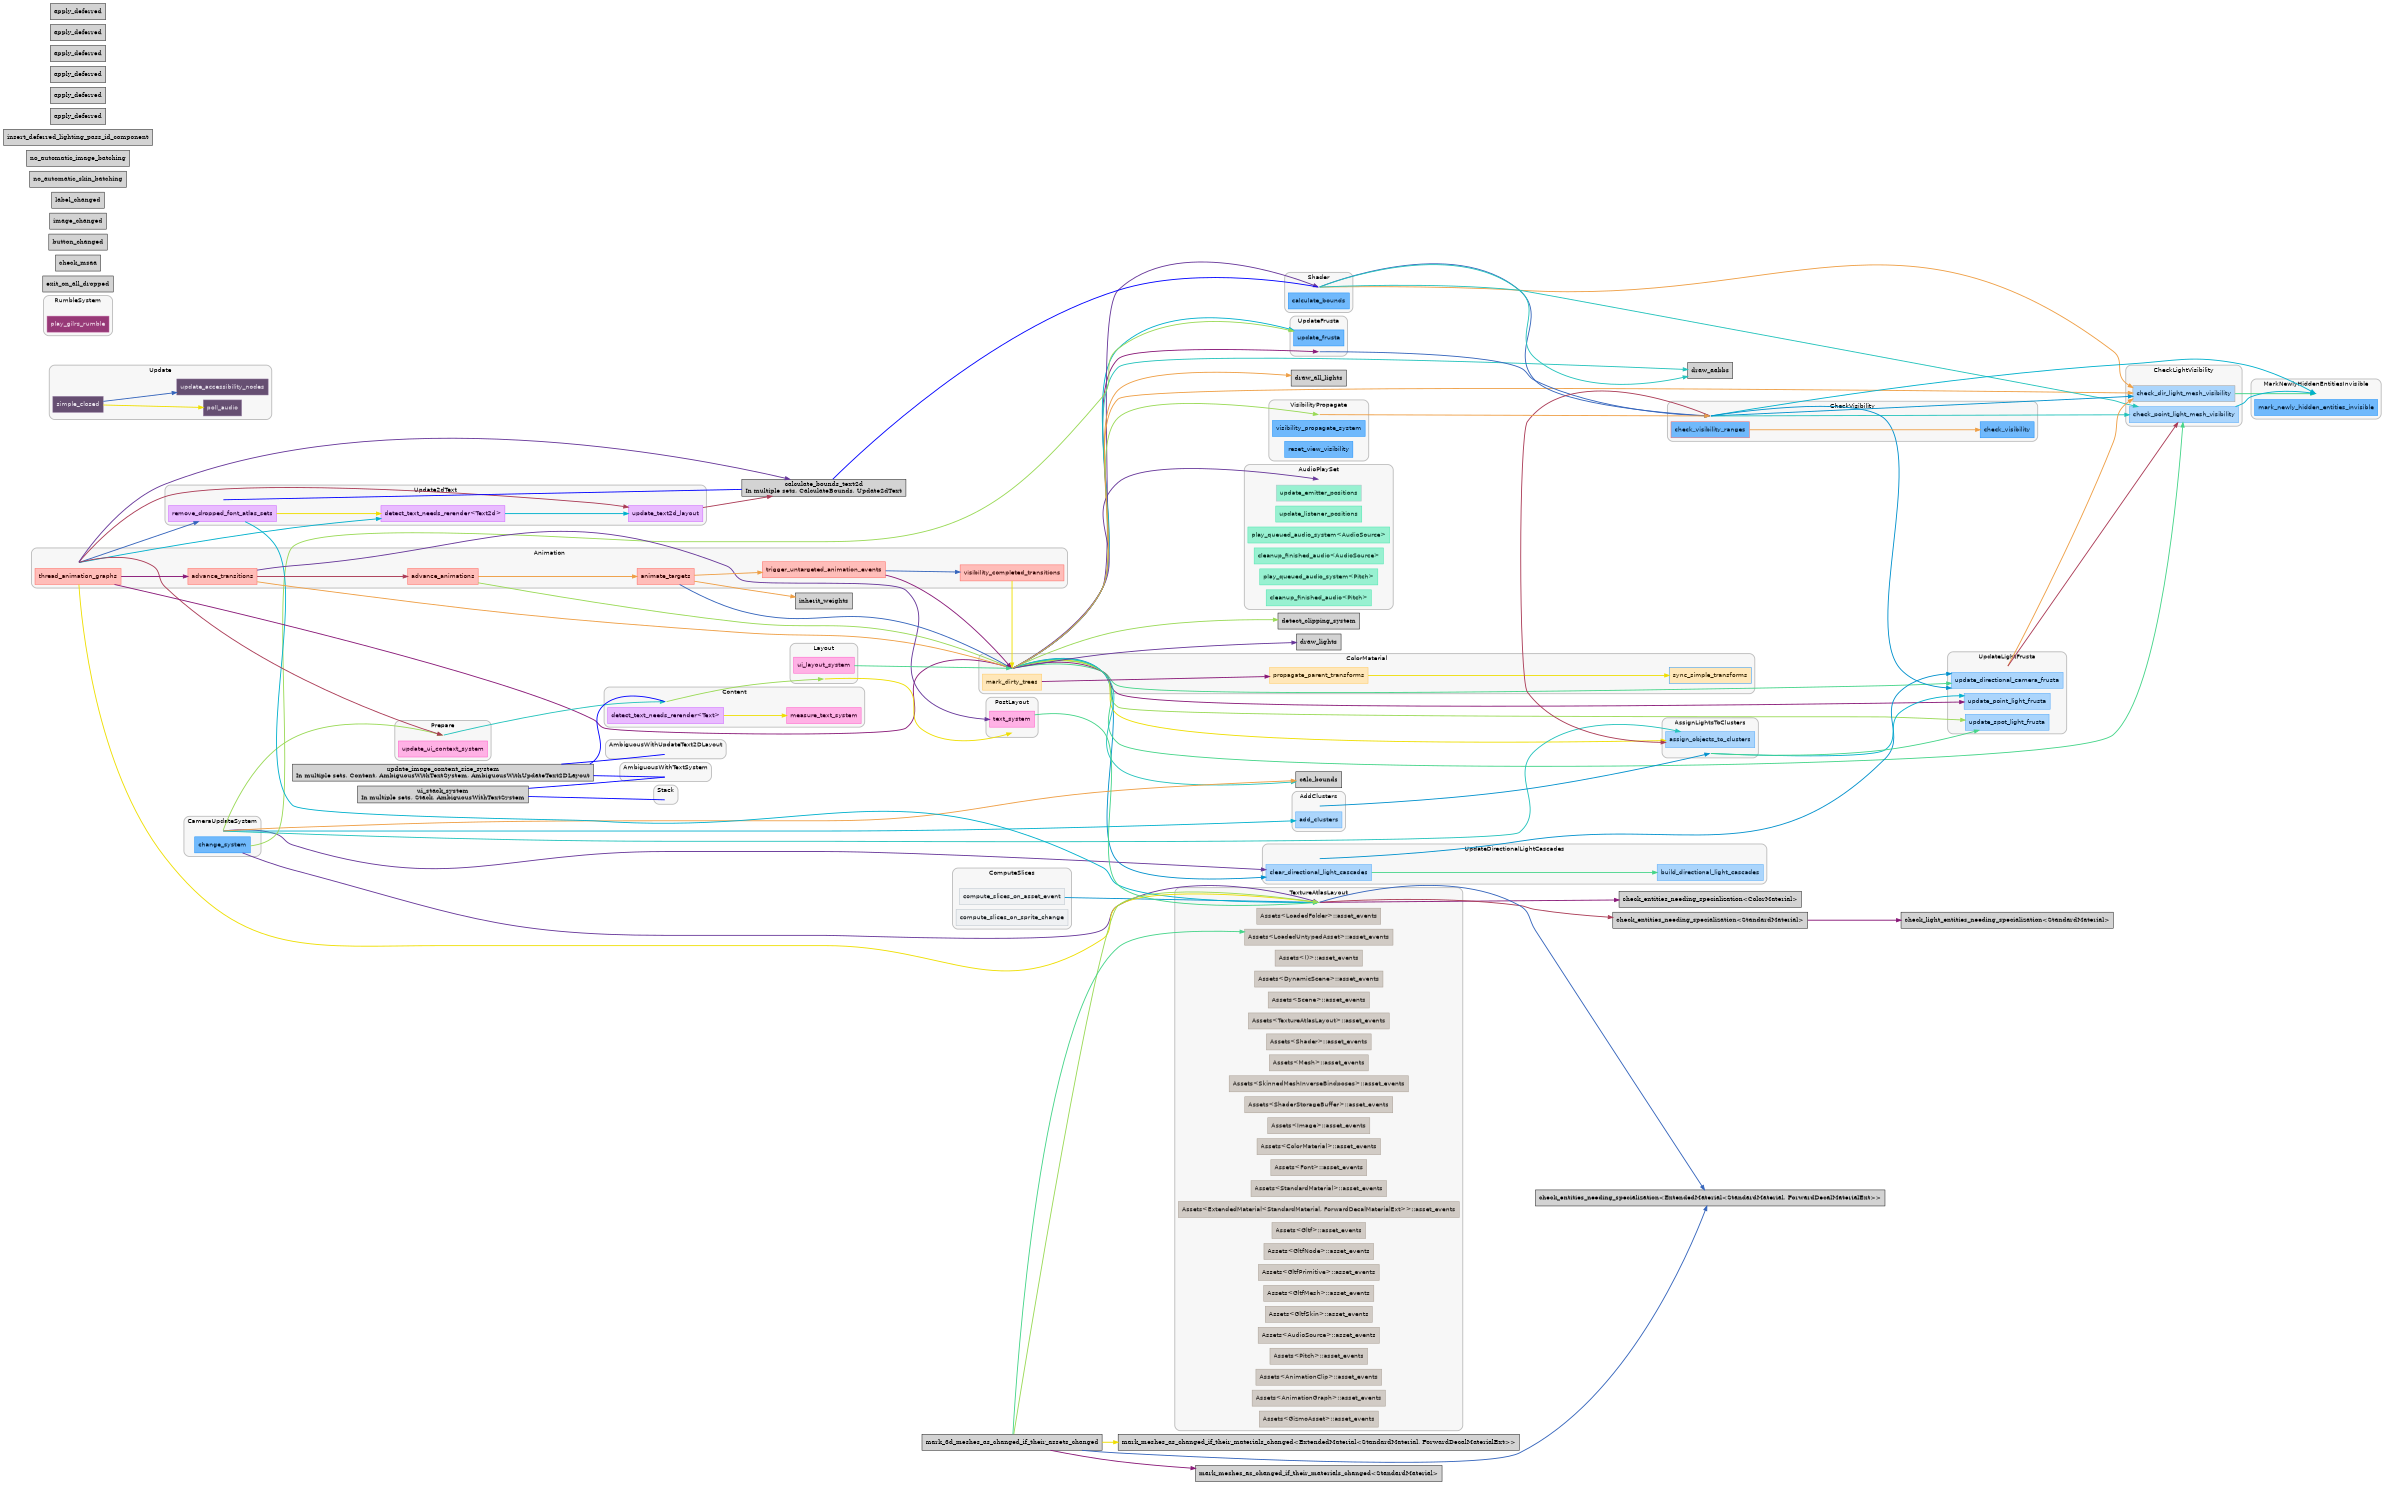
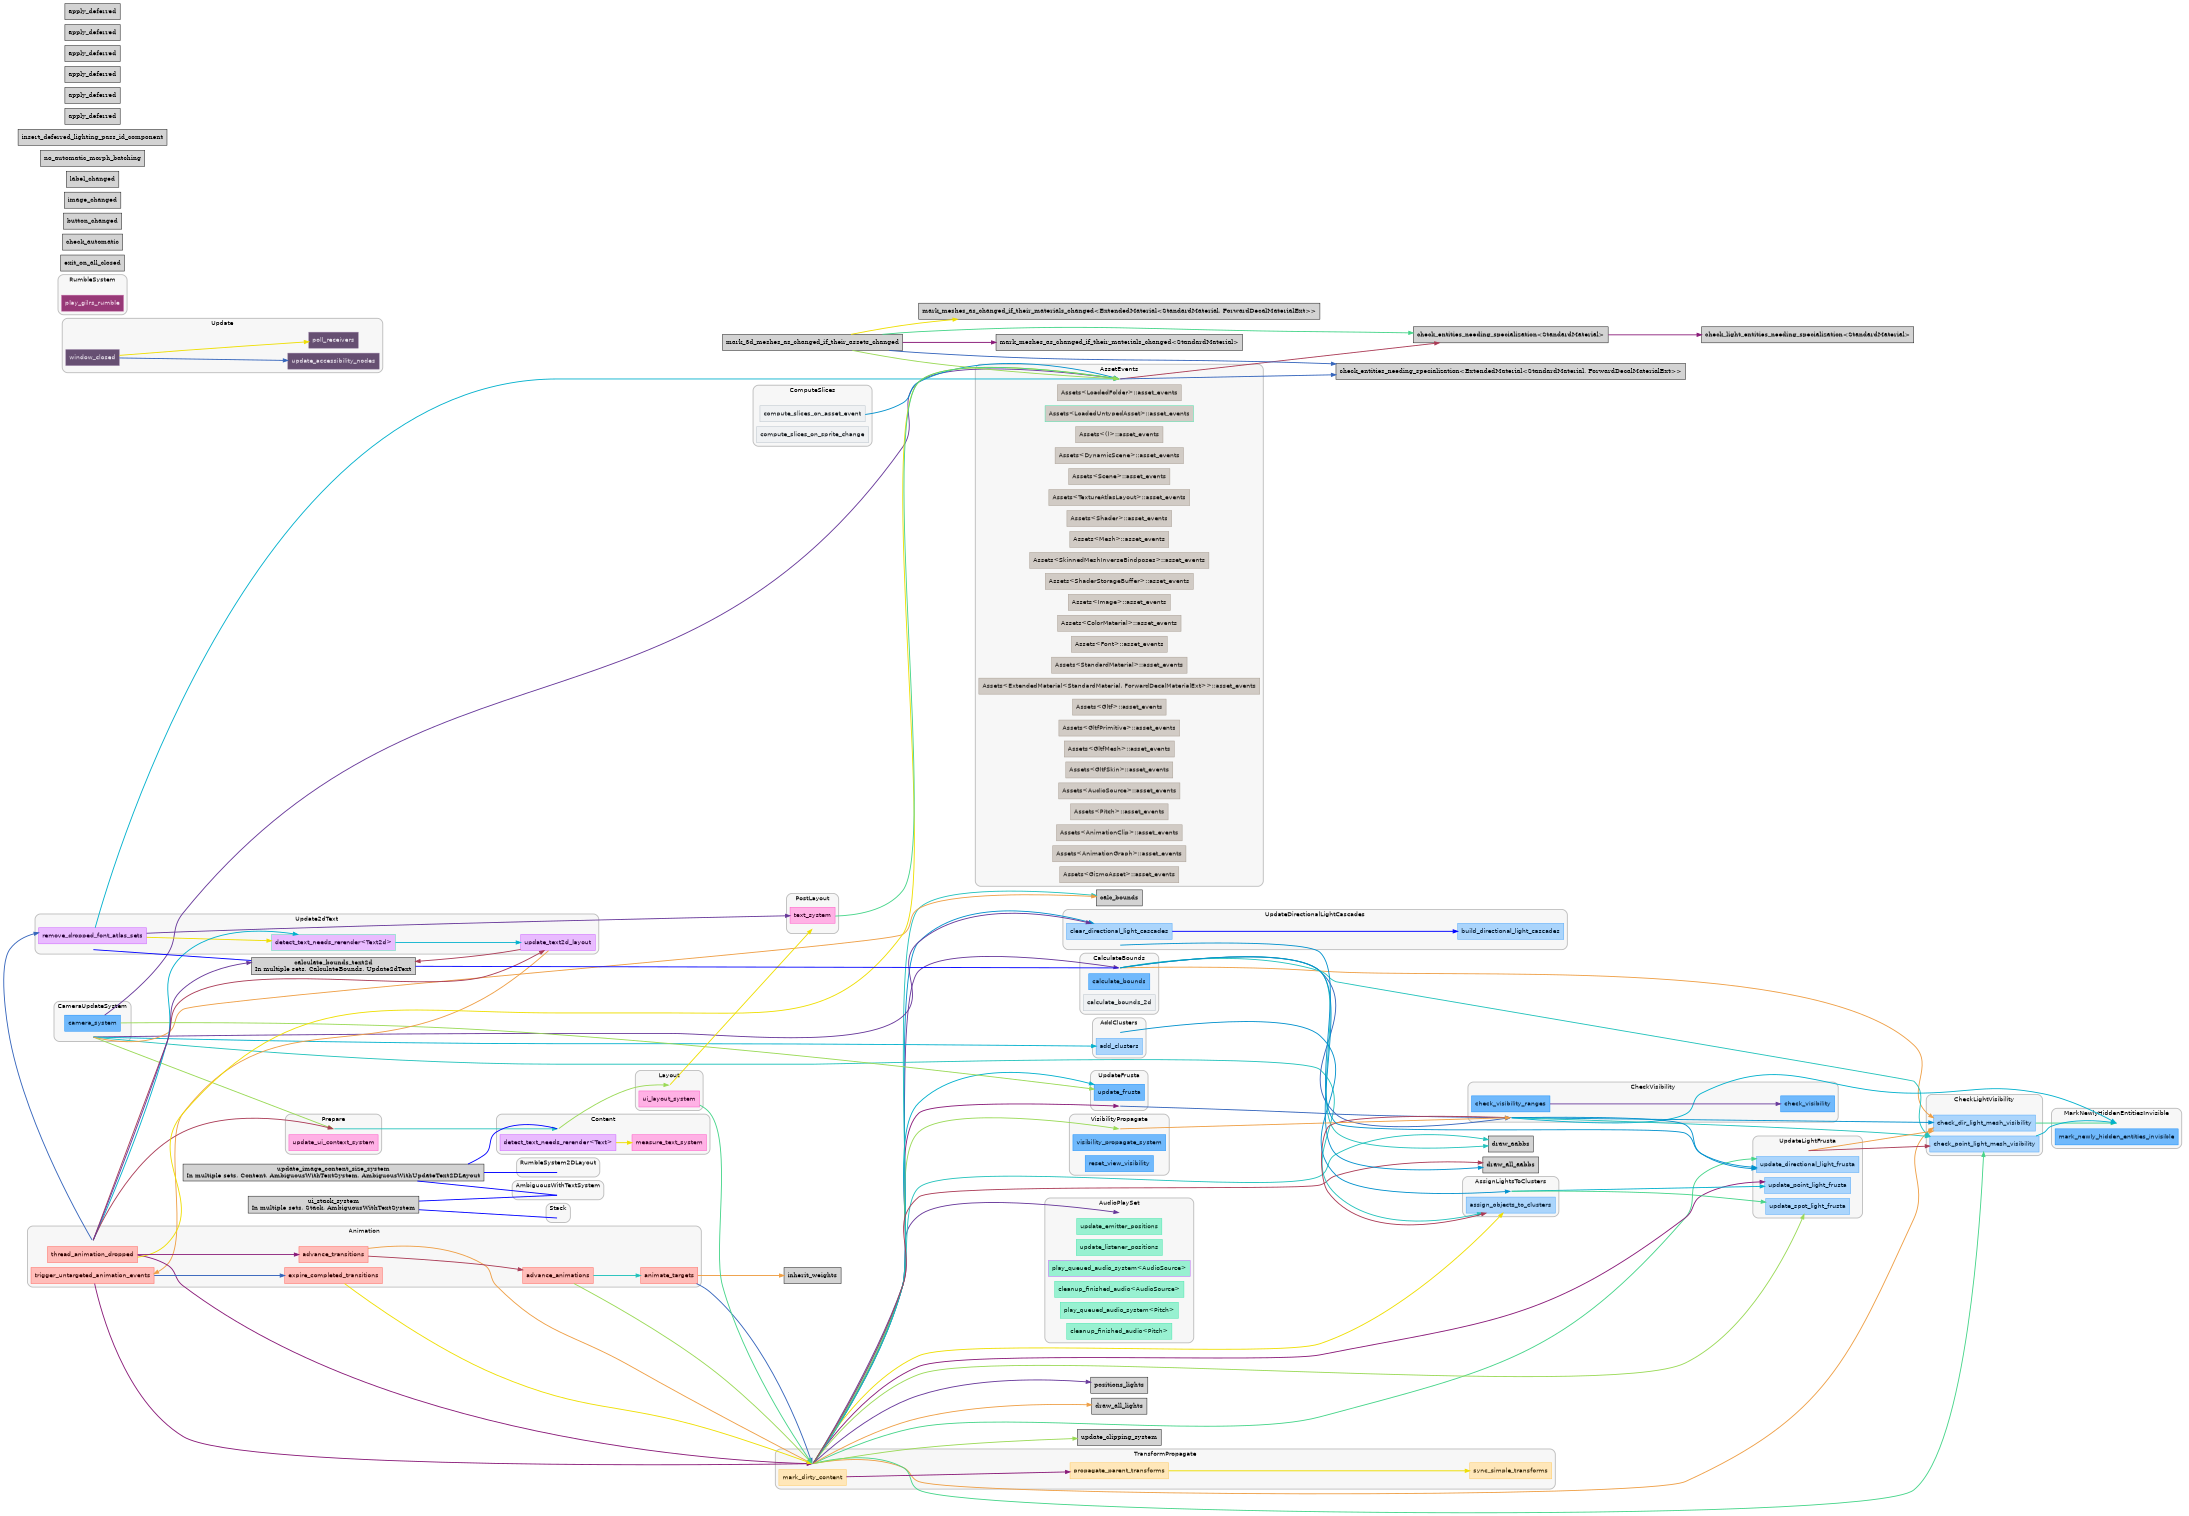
node "no_automatic_image_batching": label "no_automatic_image_batching" -> "no_automatic_morph_batching"
node "no_automatic_skin_batching": removed
node "check_msaa": label "check_msaa" -> "check_automatic"
cluster "Shader": label "Shader" -> "CalculateBounds"
node "exit_on_all_dropped": label "exit_on_all_dropped" -> "exit_on_all_closed"
node "check_dir_light_mesh_visibility": color #a3988c -> #48a3f8
node "simple_closed": label "simple_closed" -> "window_closed"
node "poll_audio": label "poll_audio" -> "poll_receivers"
node "check_visibility_ranges": color #ff5c53 -> #0c88f9
edge "check_visibility_ranges" -> "check_visibility": color #ee9e44 -> #663699
node "update_emitter_positions": color #b4bec7 -> #3ee4a8
node "detect_text_needs_rerender<Text2d>": color #c855ff -> #3ee4a8
node "play_queued_audio_system<AudioSource>": color #3ee4a8 -> #c855ff
edge "advance_transitions" -> "text_system": now "remove_dropped_font_atlas_sets" -> "text_system"
node "visibility_completed_transitions": label "visibility_completed_transitions" -> "expire_completed_transitions"
edge "animate_targets" -> "trigger_untargeted_animation_events": now "update_text2d_layout" -> "trigger_untargeted_animation_events"
node "thread_animation_graphs": label "thread_animation_graphs" -> "thread_animation_dropped"
edge "advance_animations" -> "animate_targets": color #ee9e44 -> #22c2bb
node "detect_clipping_system": label "detect_clipping_system" -> "update_clipping_system"
node "draw_lights": label "draw_lights" -> "positions_lights"
cluster "ColorMaterial": label "ColorMaterial" -> "TransformPropagate"
node "sync_simple_transforms": color #0c88f9 -> #ffc453
node "update_directional_camera_frusta": label "update_directional_camera_frusta" -> "update_directional_light_frusta"
node "mark_dirty_trees": label "mark_dirty_trees" -> "mark_dirty_content"
cluster "AmbiguousWithUpdateText2DLayout": label "AmbiguousWithUpdateText2DLayout" -> "RumbleSystem2DLayout"
node "change_system": label "change_system" -> "camera_system"
edge "clear_directional_light_cascades" -> "build_directional_light_cascades": color #44d488 -> blue
cluster "TextureAtlasLayout": label "TextureAtlasLayout" -> "AssetEvents"
node "check_entities_needing_specialization<ColorMaterial>": removed
node "Assets<LoadedUntypedAsset>::asset_events": color #a3988c -> #3ee4a8
node "calculate_bounds_2d": added
edge "mark_3d_meshes_as_changed_if_their_assets_changed" -> "Assets<LoadedUntypedAsset>::asset_events": now "mark_3d_meshes_as_changed_if_their_assets_changed" -> "check_entities_needing_specialization<StandardMaterial>"
node "draw_all_aabbs": added
node "Assets<GltfNode>::asset_events": removed
